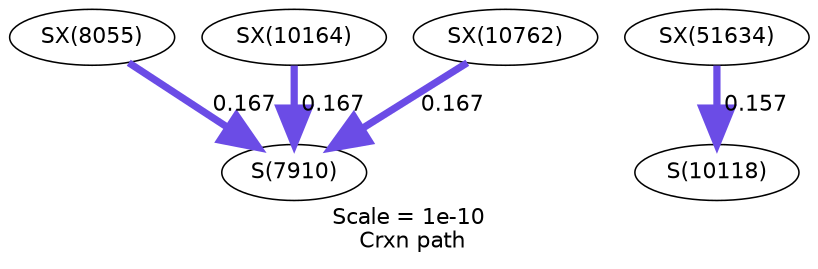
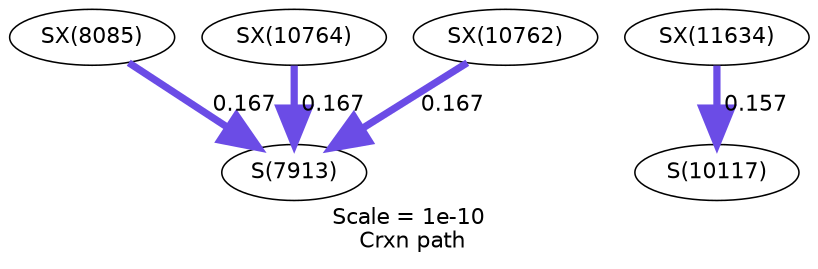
node "SX(8055)": label "SX(8055)" -> "SX(8085)"
node "SX(10164)": label "SX(10164)" -> "SX(10764)"
node "SX(51634)": label "SX(51634)" -> "SX(11634)"
node "S(7910)": label "S(7910)" -> "S(7913)"
node "S(10118)": label "S(10118)" -> "S(10117)"
